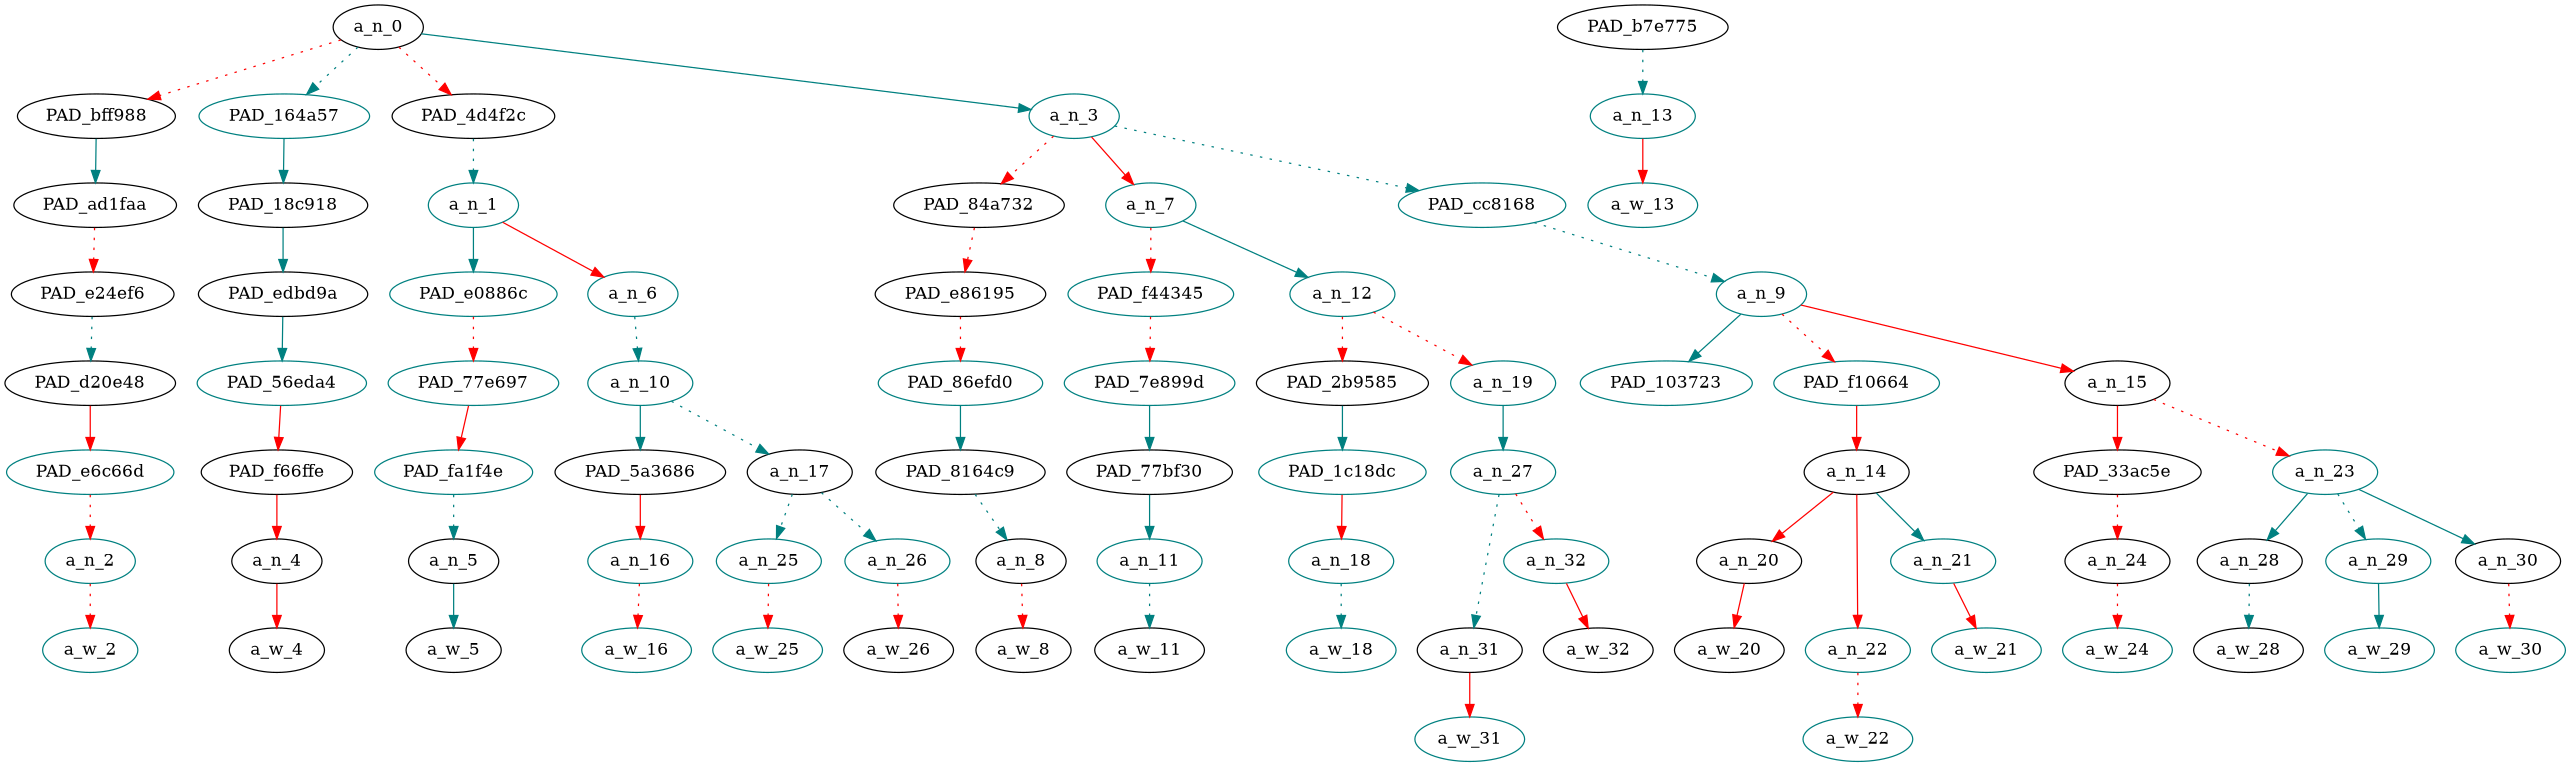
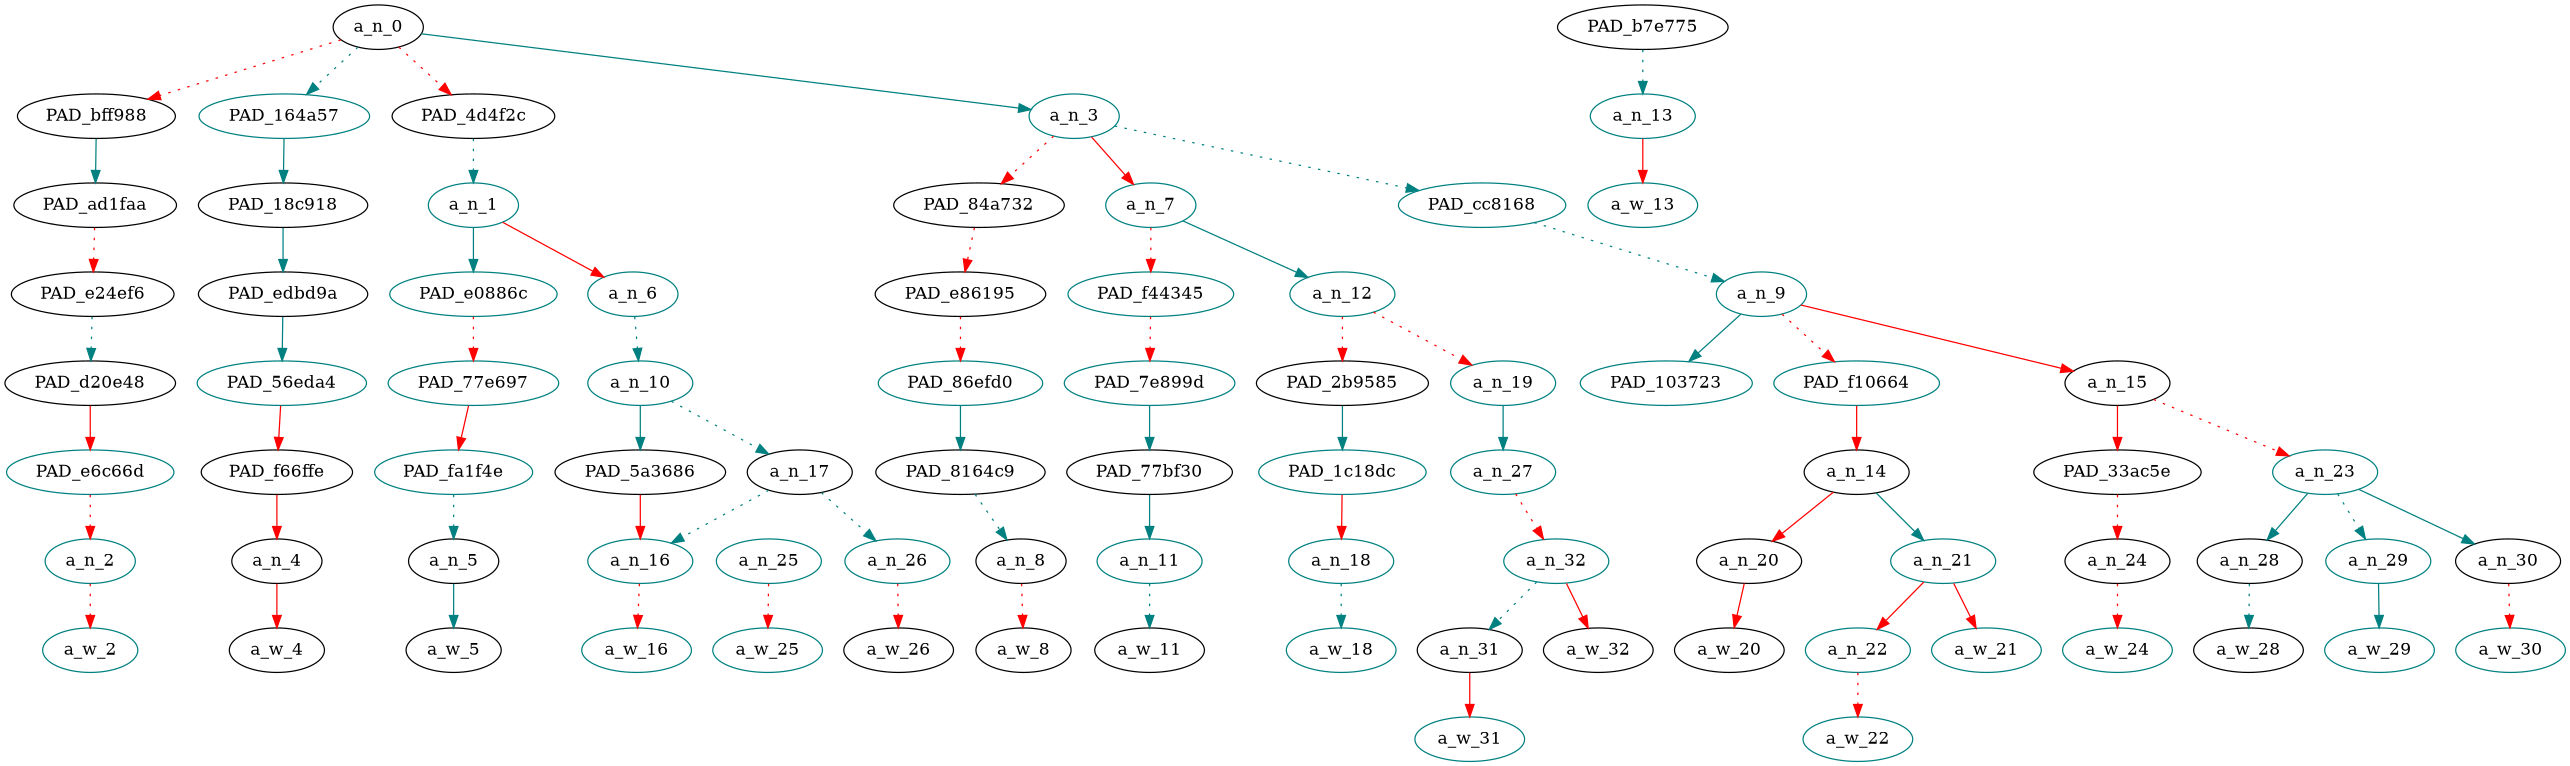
edge "a_n_17" -> "a_n_25": now "a_n_17" -> "a_n_16"
edge "a_n_27" -> "a_n_31": now "a_n_32" -> "a_n_31"
edge "a_n_14" -> "a_n_22": now "a_n_21" -> "a_n_22"
